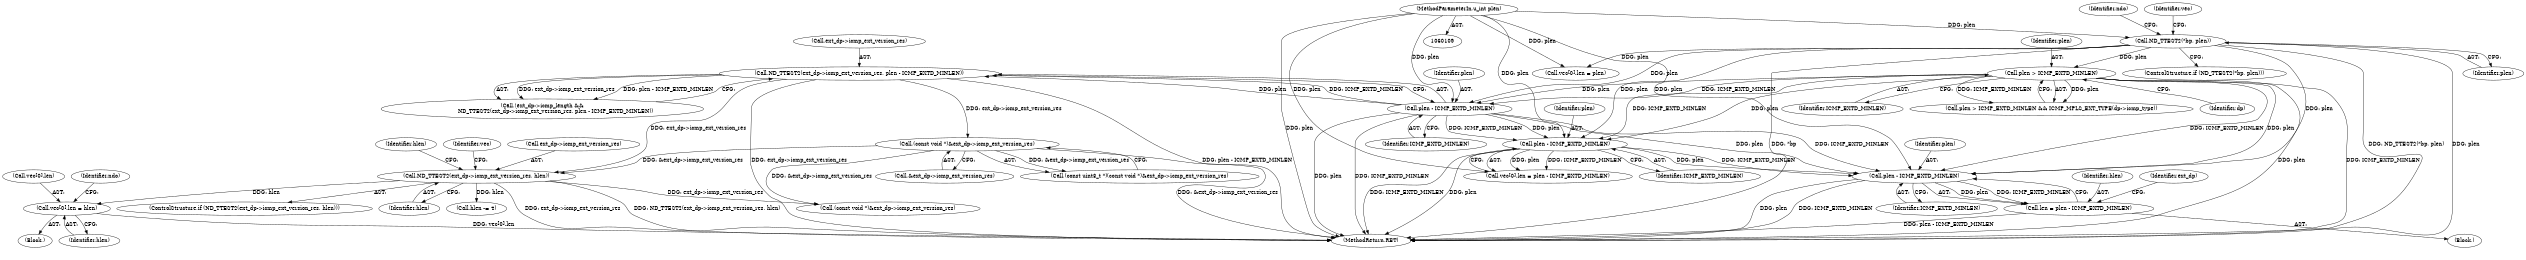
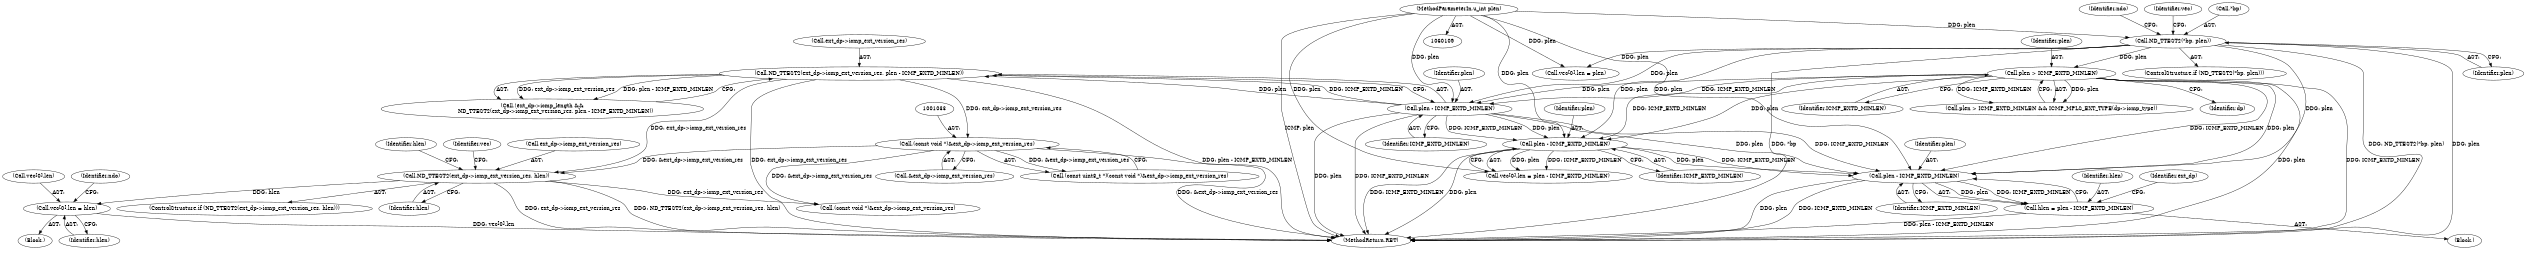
node "(Call,*bp)": added
edge "(Call,ND_TTEST2(*bp, plen))" -> "(ControlStructure,if (ND_TTEST2(*bp, plen)))": label "CFG: " -> "AST: "
edge "(Identifier,dp)" -> "(Call,plen > ICMP_EXTD_MINLEN)": reversed
node "1001033": added
edge "(MethodParameterIn,u_int plen)" -> "(MethodReturn,RET)": label "DDG: plen" -> "ICMP: plen"
node "(Call,hlen -= 4)": removed
node "(Call,len = plen - ICMP_EXTD_MINLEN)": label "(Call,len = plen - ICMP_EXTD_MINLEN)" -> "(Call,hlen = plen - ICMP_EXTD_MINLEN)"
